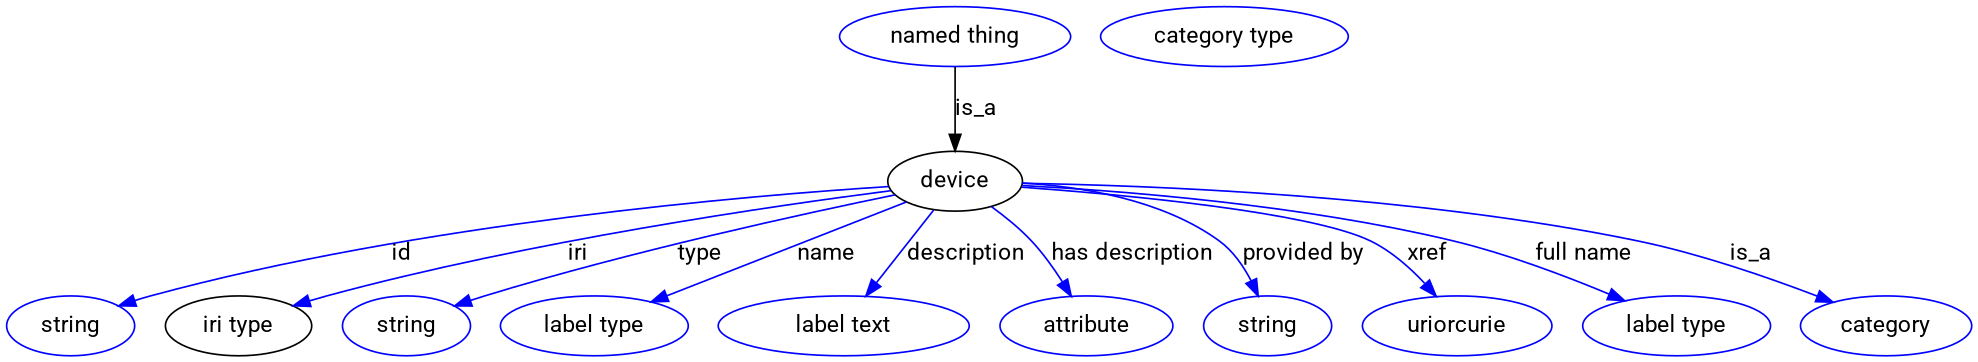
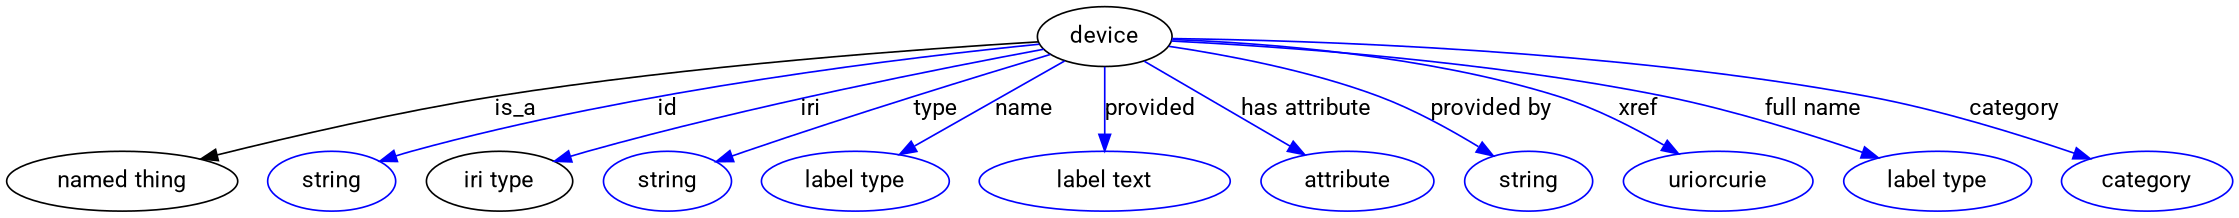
node "named thing": color blue -> black
node "category type": removed
edge "named thing" -> "device": reversed
edge "device" -> "label text": label "description" -> "provided"
edge "device" -> "attribute": label "has description" -> "has attribute"
edge "device" -> "category": label "is_a" -> "category"
